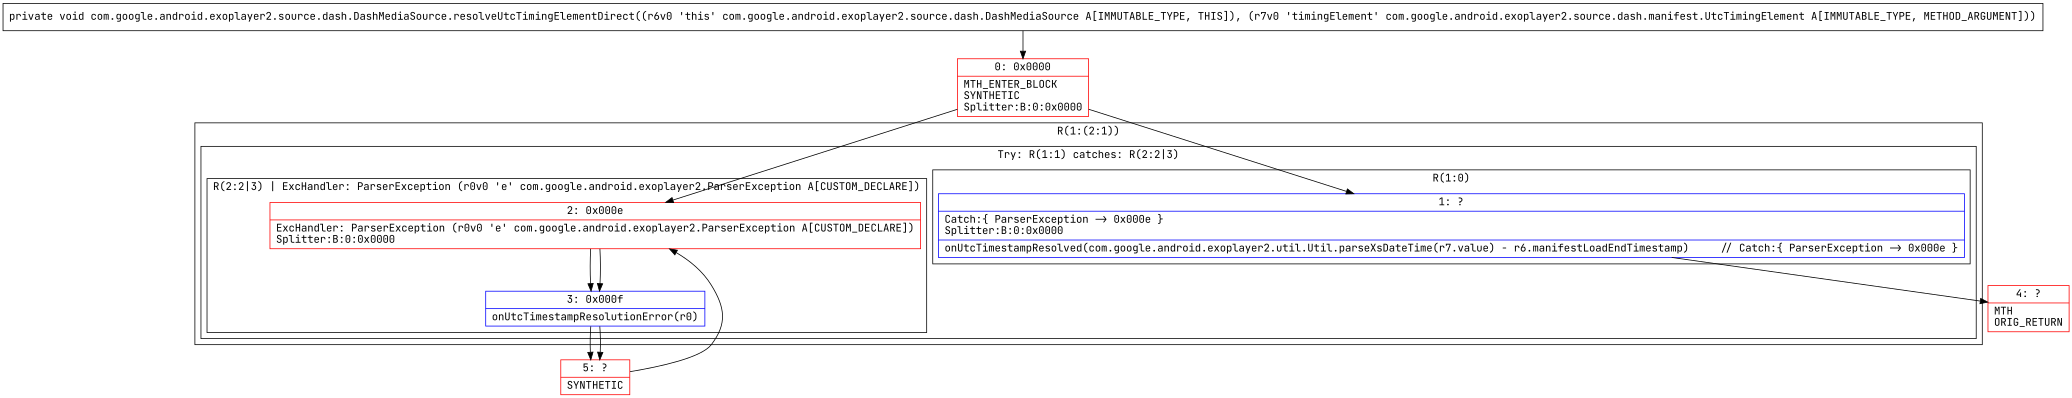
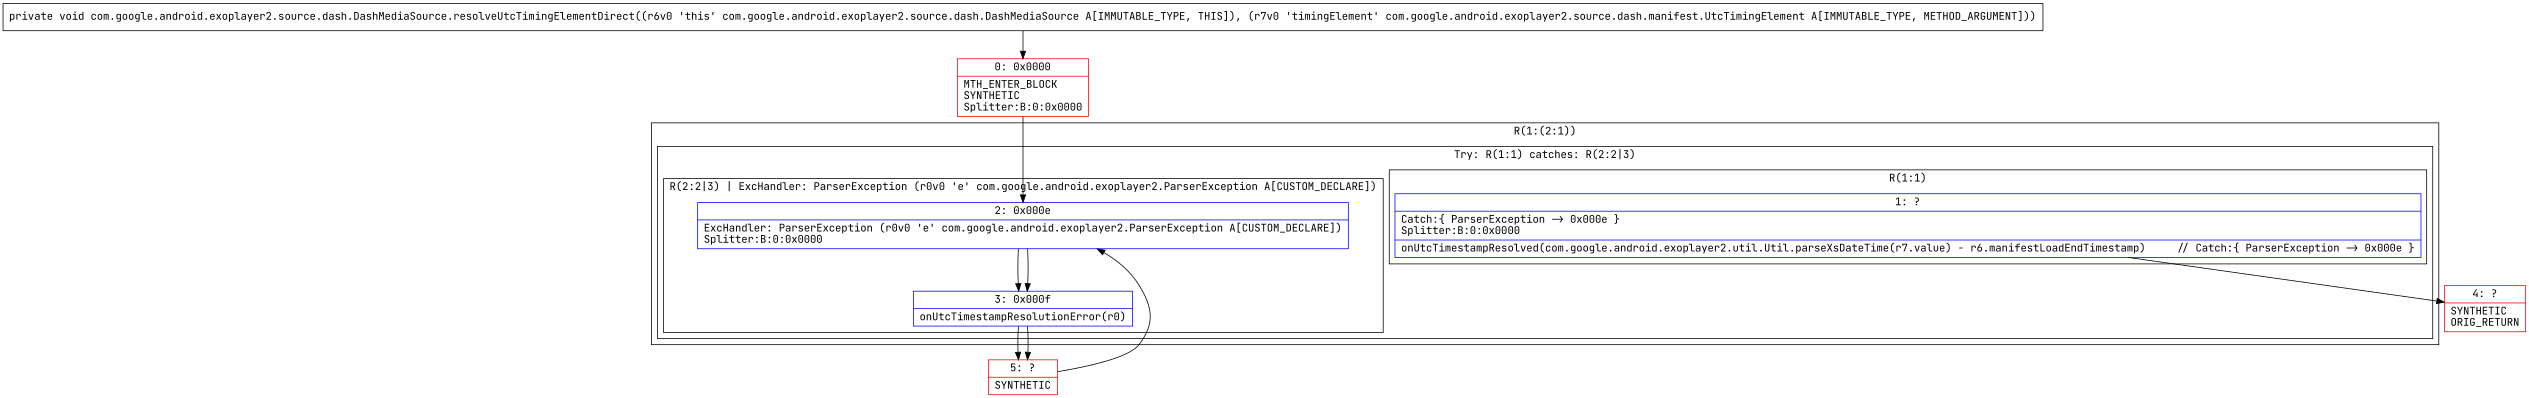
edge "0: 0x0000" -> "1: ?": removed
cluster "R(1:0)": label "R(1:0)" -> "R(1:1)"
node "2: 0x000e": color red -> blue
node "4: ?": text "MTH" -> "SYNTHETIC"
